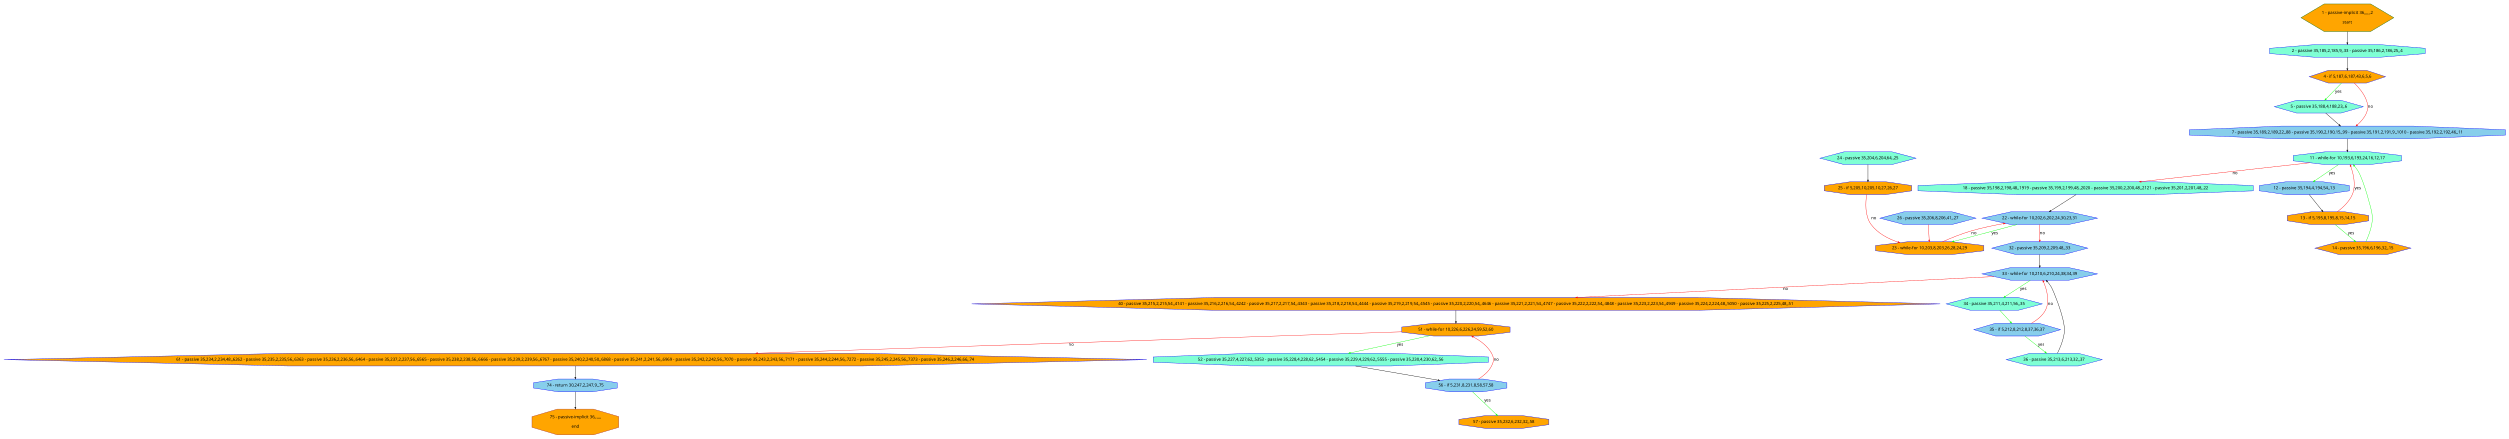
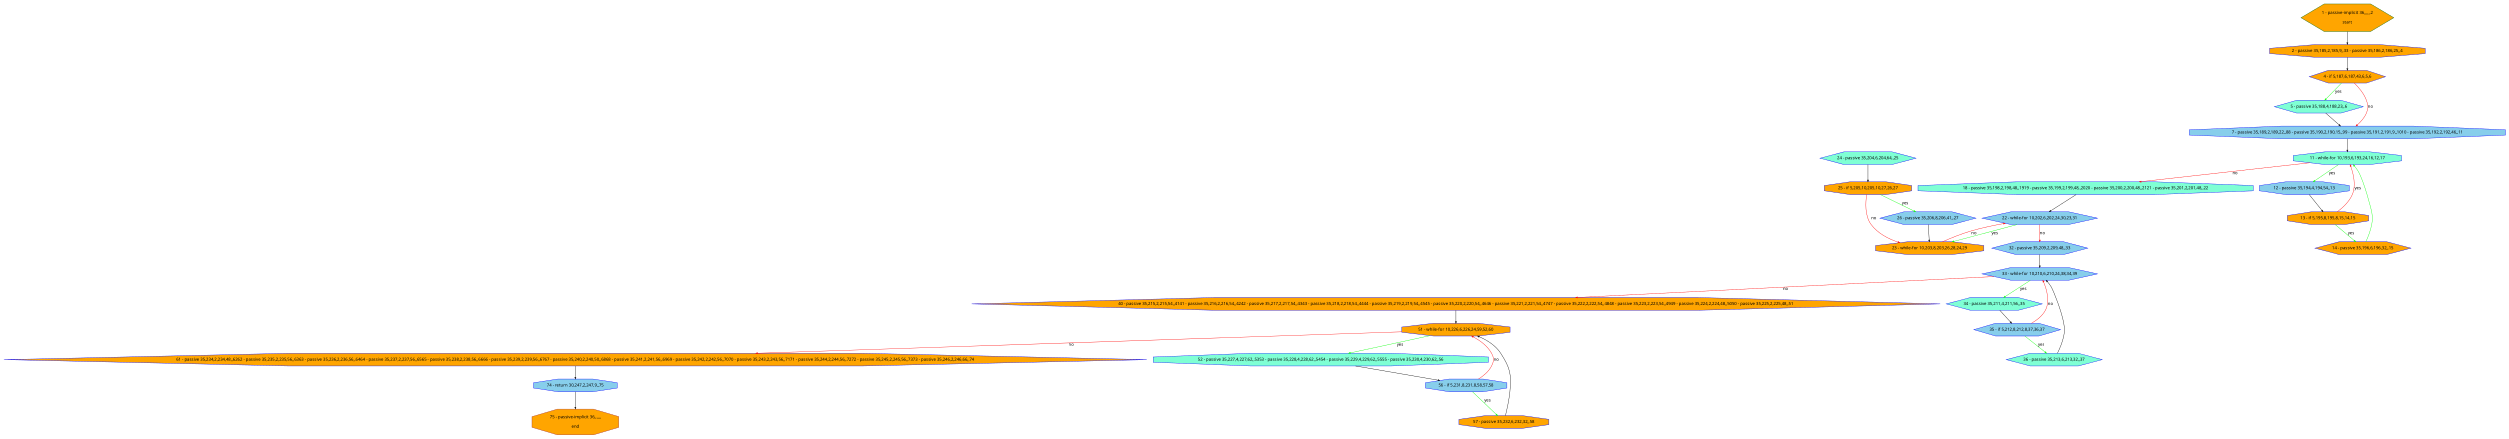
node "2 - passive 35,185,2,185,9,,33 - passive 35,186,2,186,25,,4": fillcolor aquamarine -> orange
edge "25 - if 5,205,10,205,10,27,26,27" -> "26 - passive 35,206,8,206,41,,27": added, label "yes"
edge "26 - passive 35,206,8,206,41,,27" -> "23 - while-for 10,203,8,203,26,28,24,29": color #ff0000 -> #000000
edge "34 - passive 35,211,4,211,56,,35" -> "35 - if 5,212,8,212,8,37,36,37": color #00ff00 -> #000000
edge "57 - passive 35,232,6,232,32,,58" -> "51 - while-for 10,226,6,226,24,59,52,60": added
